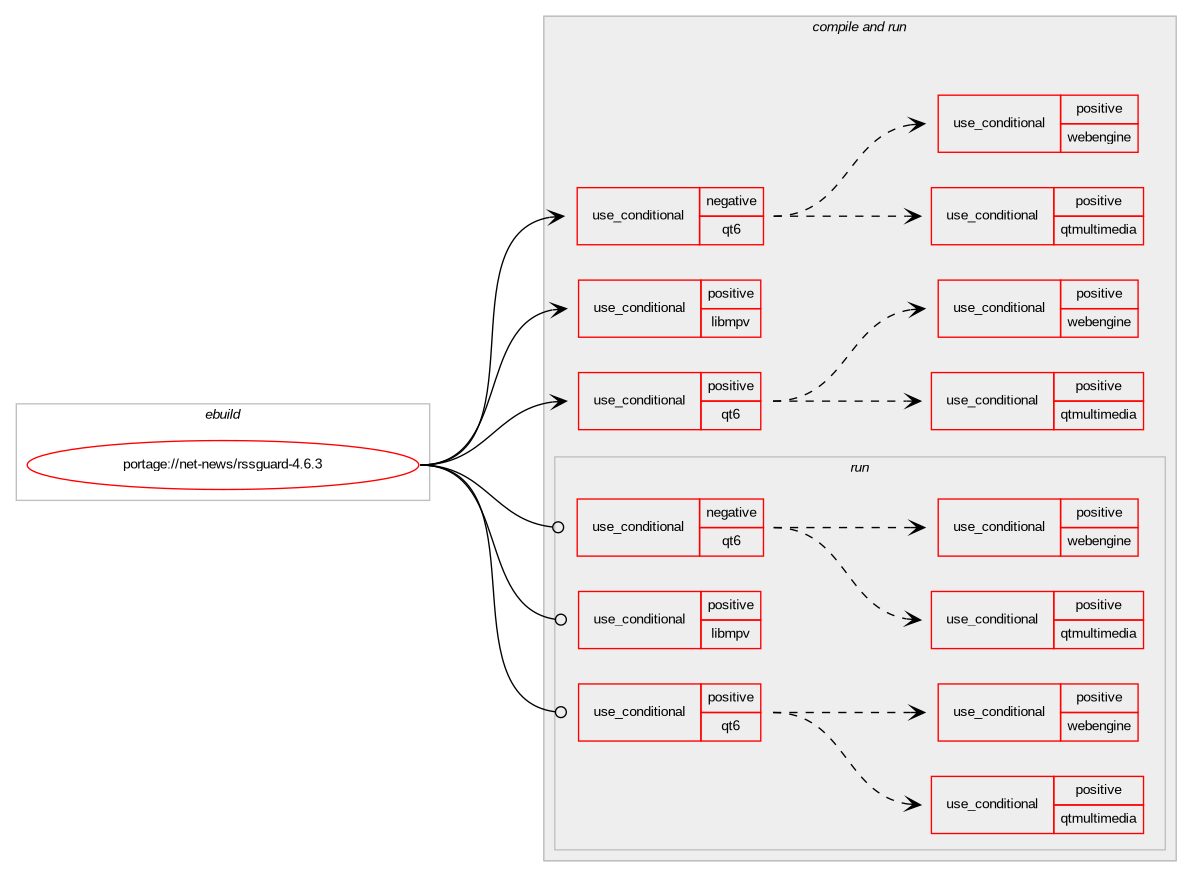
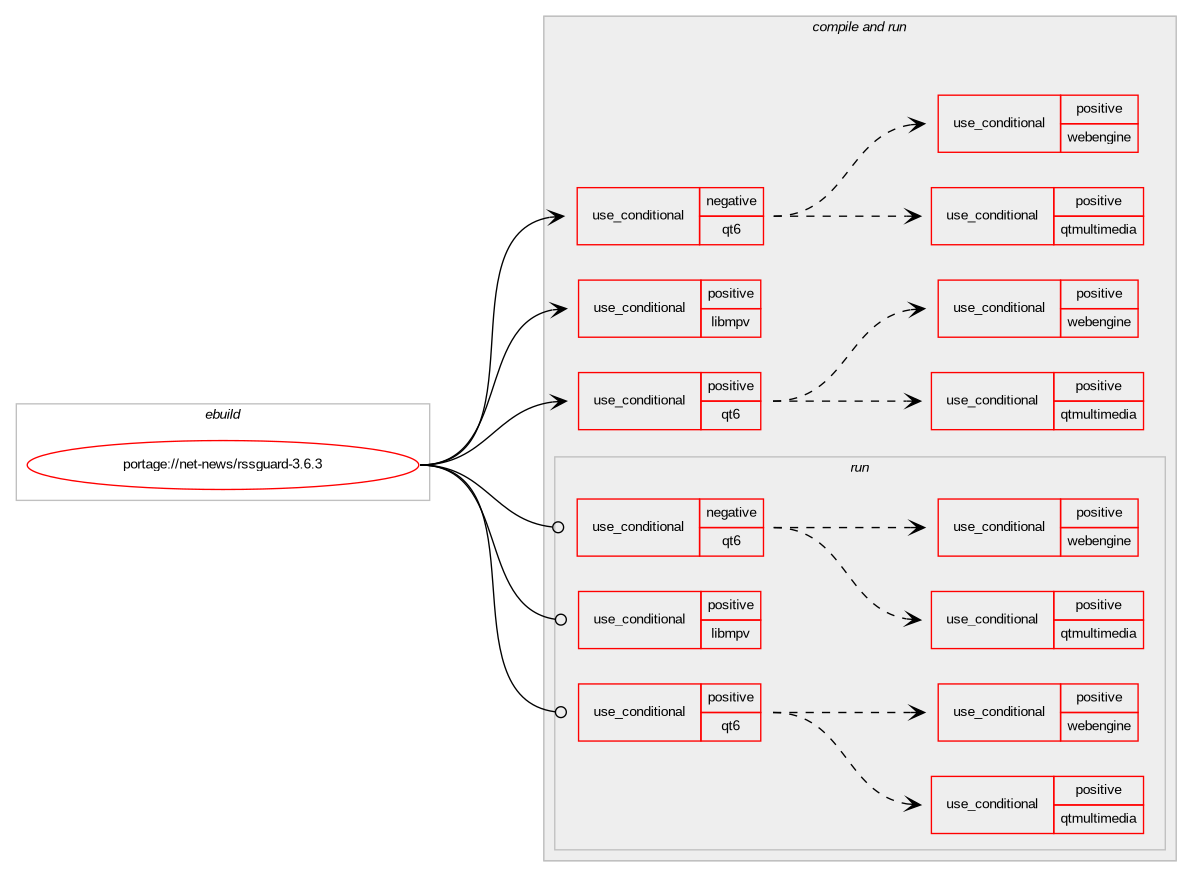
node "portage://net-news/rssguard-4.6.3": label "portage://net-news/rssguard-4.6.3" -> "portage://net-news/rssguard-3.6.3"
